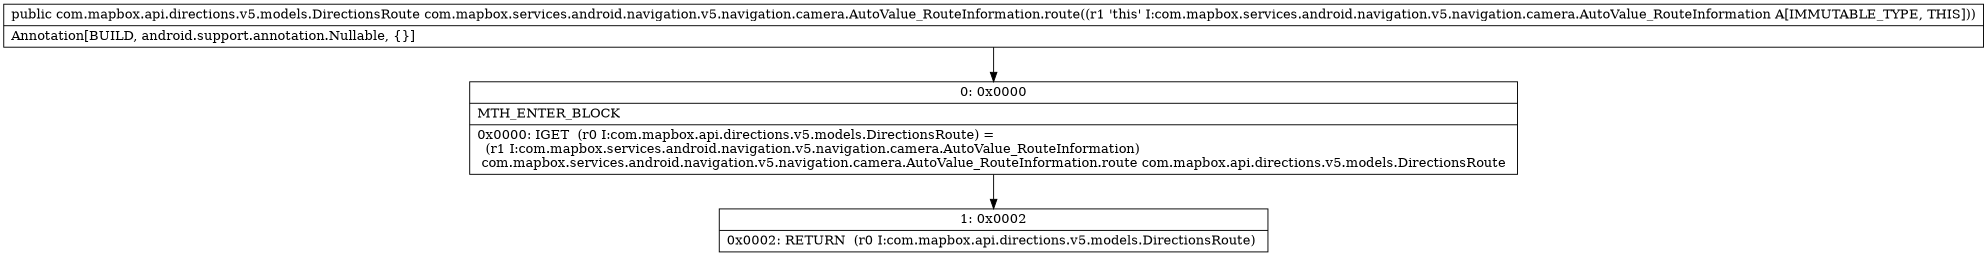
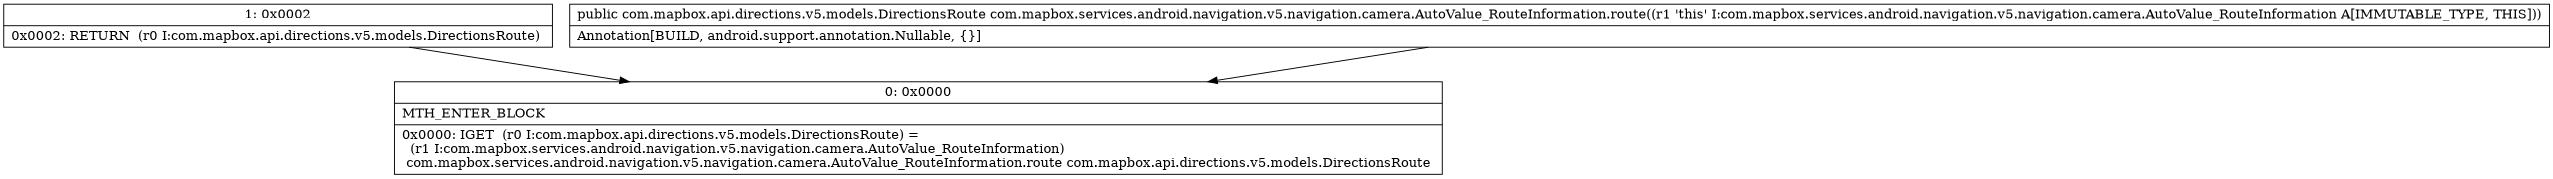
edge "0: 0x0000" -> "1: 0x0002": reversed
